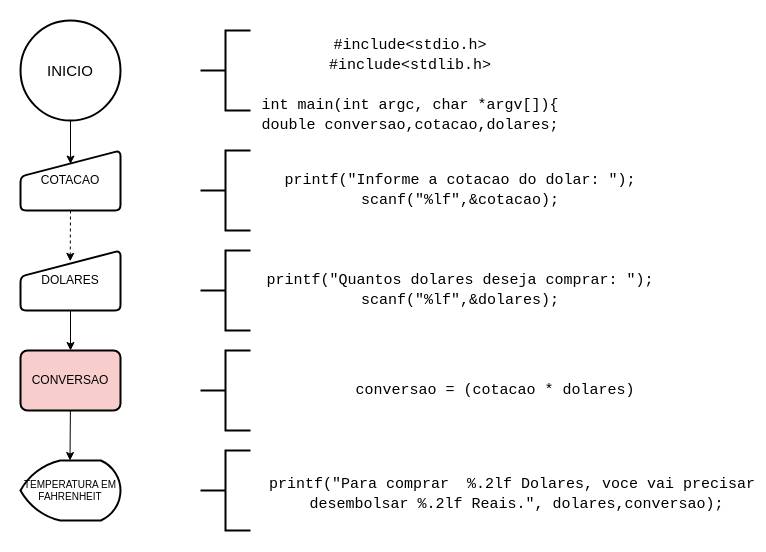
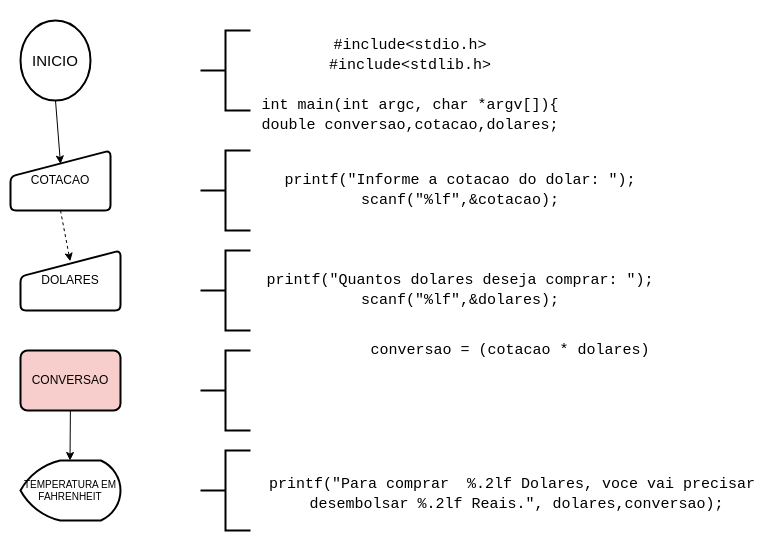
node "INICIO": size 100x100 -> 70x80
node "COTACAO": moved (71, 181) -> (61, 181)
edge "DOLARES" -> "CONVERSAO": removed
node "conversao = (cotacao * dolares)": moved (496, 391) -> (511, 351)
